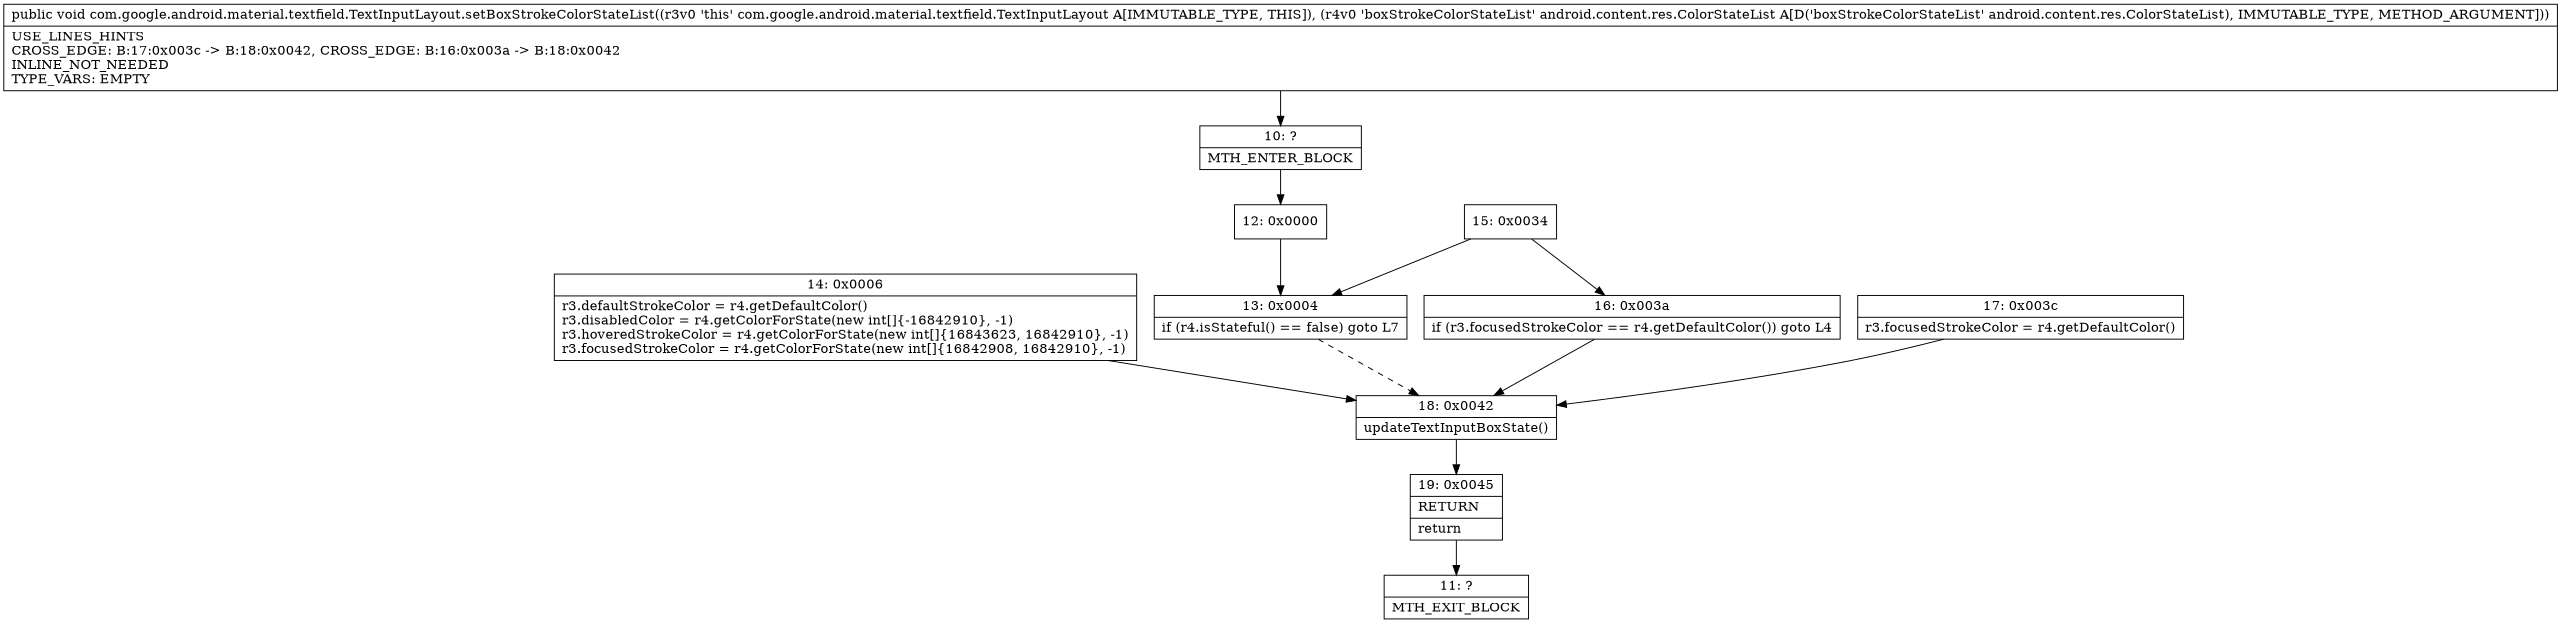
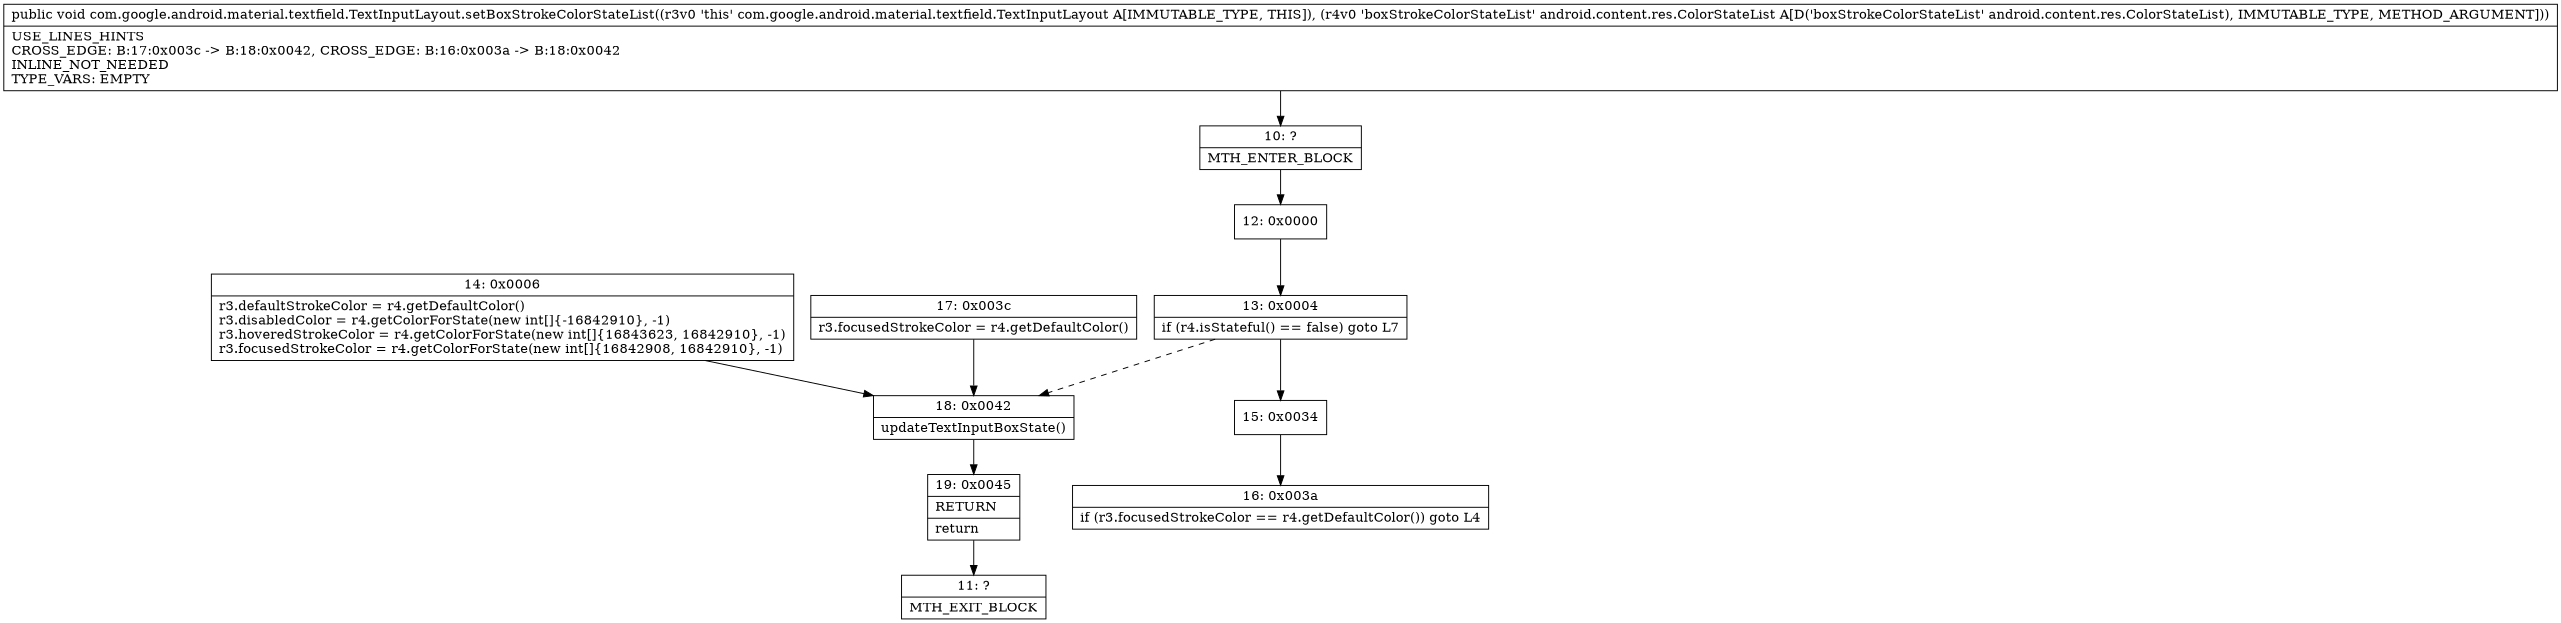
edge "15: 0x0034" -> "13: 0x0004": reversed
edge "16: 0x003a" -> "18: 0x0042": removed
